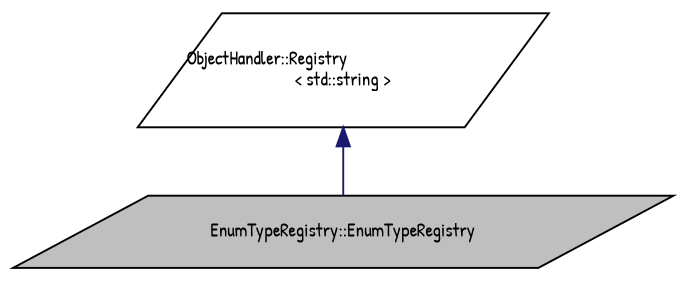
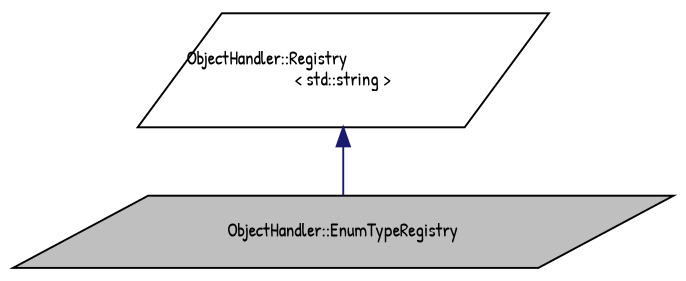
node "EnumTypeRegistry::EnumTypeRegistry": label "EnumTypeRegistry::EnumTypeRegistry" -> "ObjectHandler::EnumTypeRegistry"
